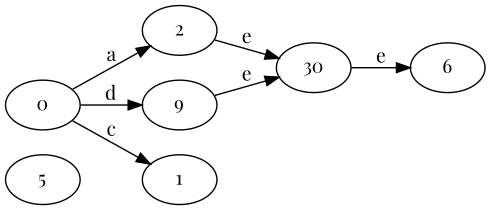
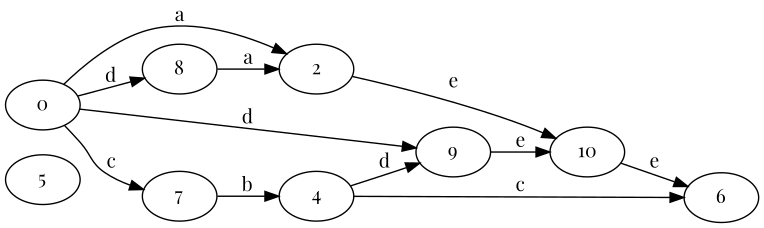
node "30": label "30" -> "10"
node "8": added
node "1": label "1" -> "7"
node "4": added
